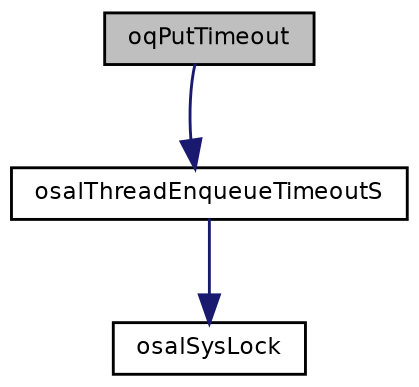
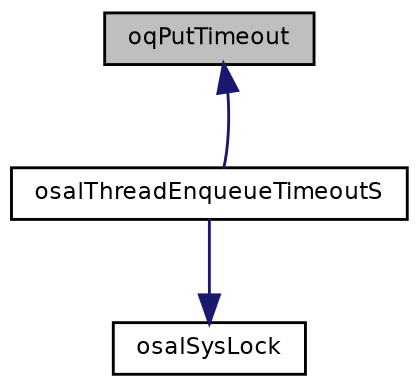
edge "oqPutTimeout" -> "osalThreadEnqueueTimeoutS": reversed
